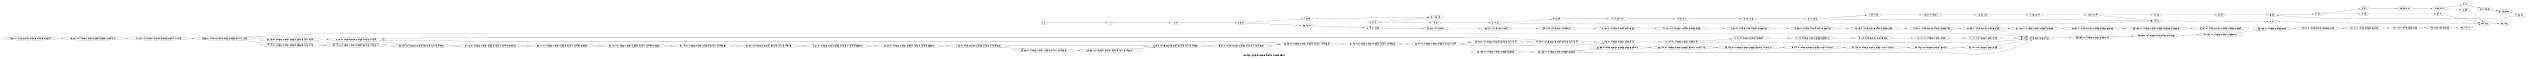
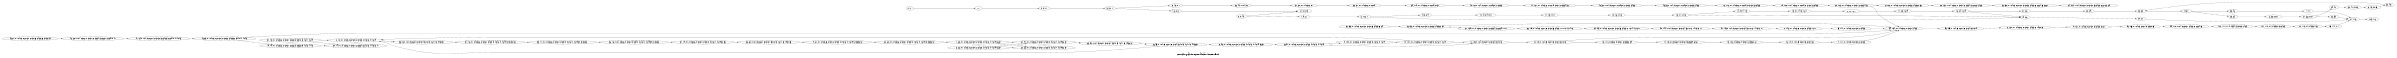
edge "62, 86: 0 1 24 25 26 27 30 31 34 35 42 43 46 47 48 49 56 57" -> "63, 88: 0 1 24 25 26 27 30 31 34 35 42 43 46 47 48 49 56 57": reversed
